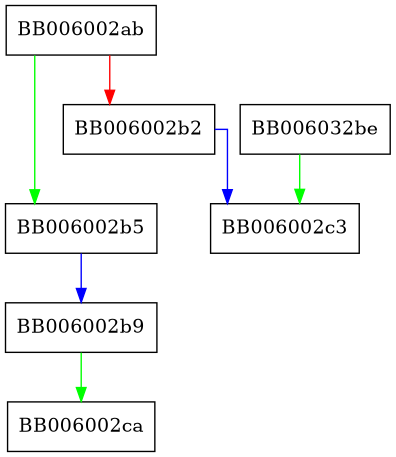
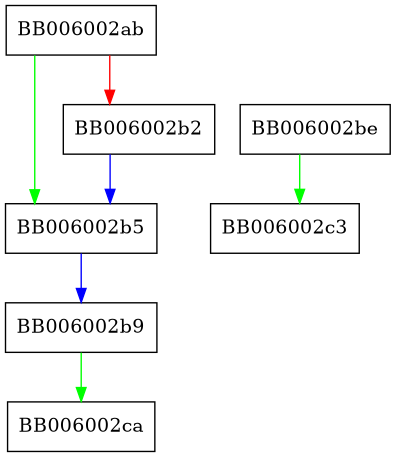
node "BB006032be": label "BB006032be" -> "BB006002be"
edge "BB006002b2" -> "BB006002c3": now "BB006002b2" -> "BB006002b5"
